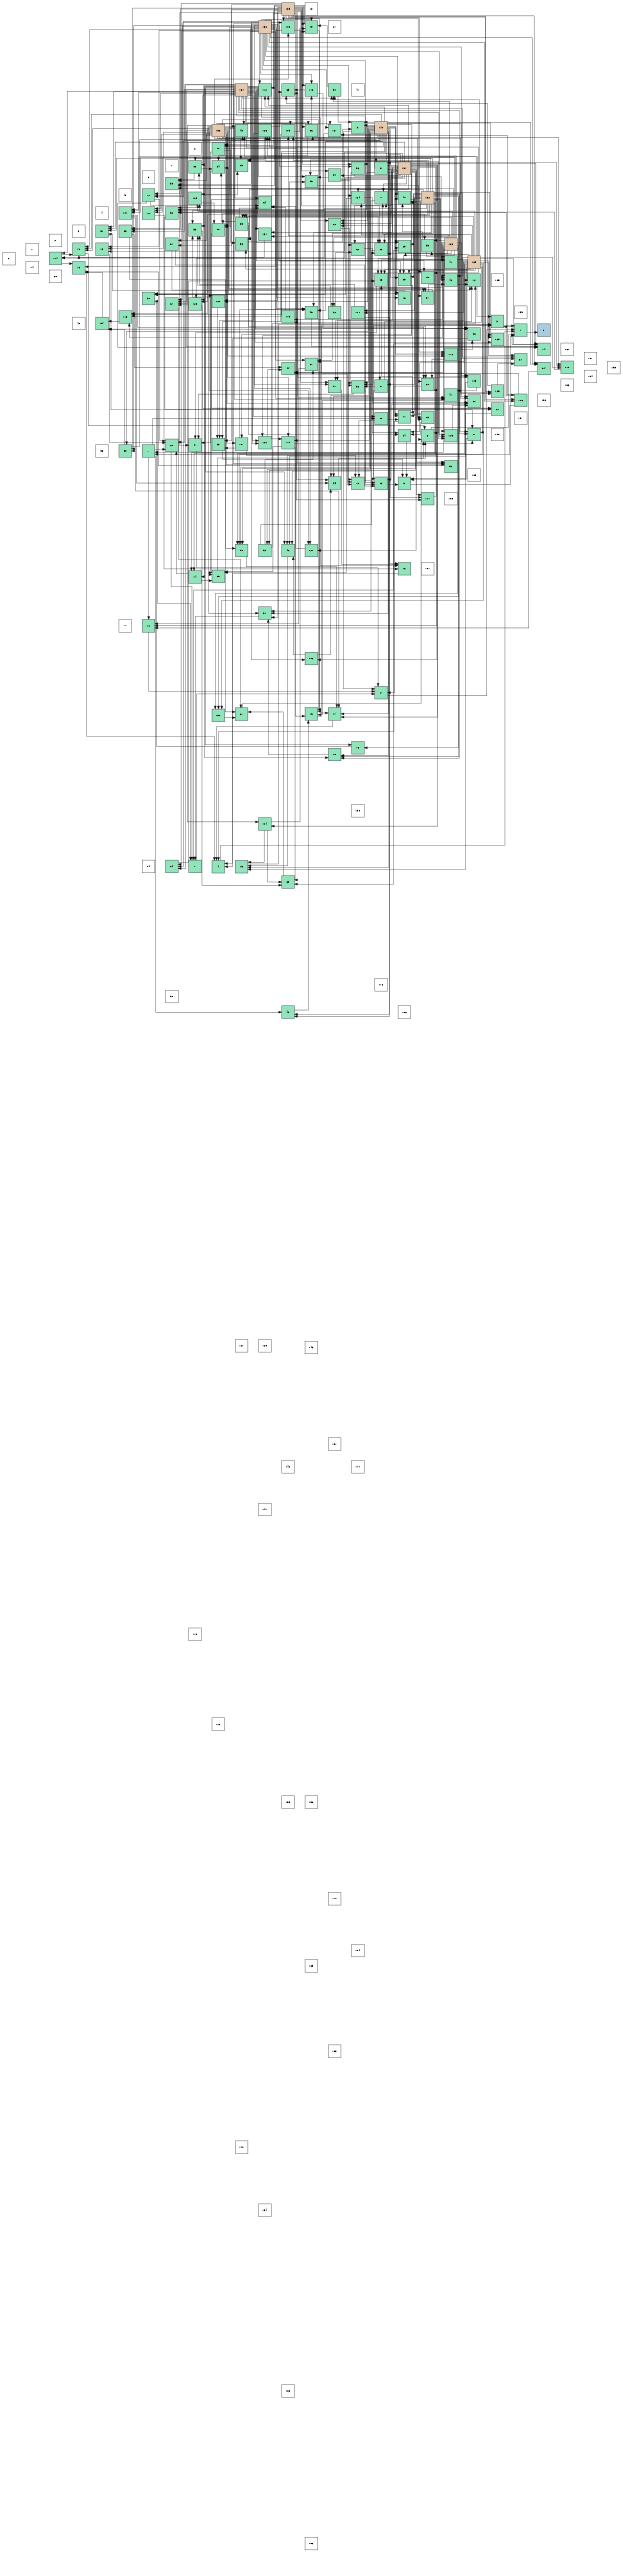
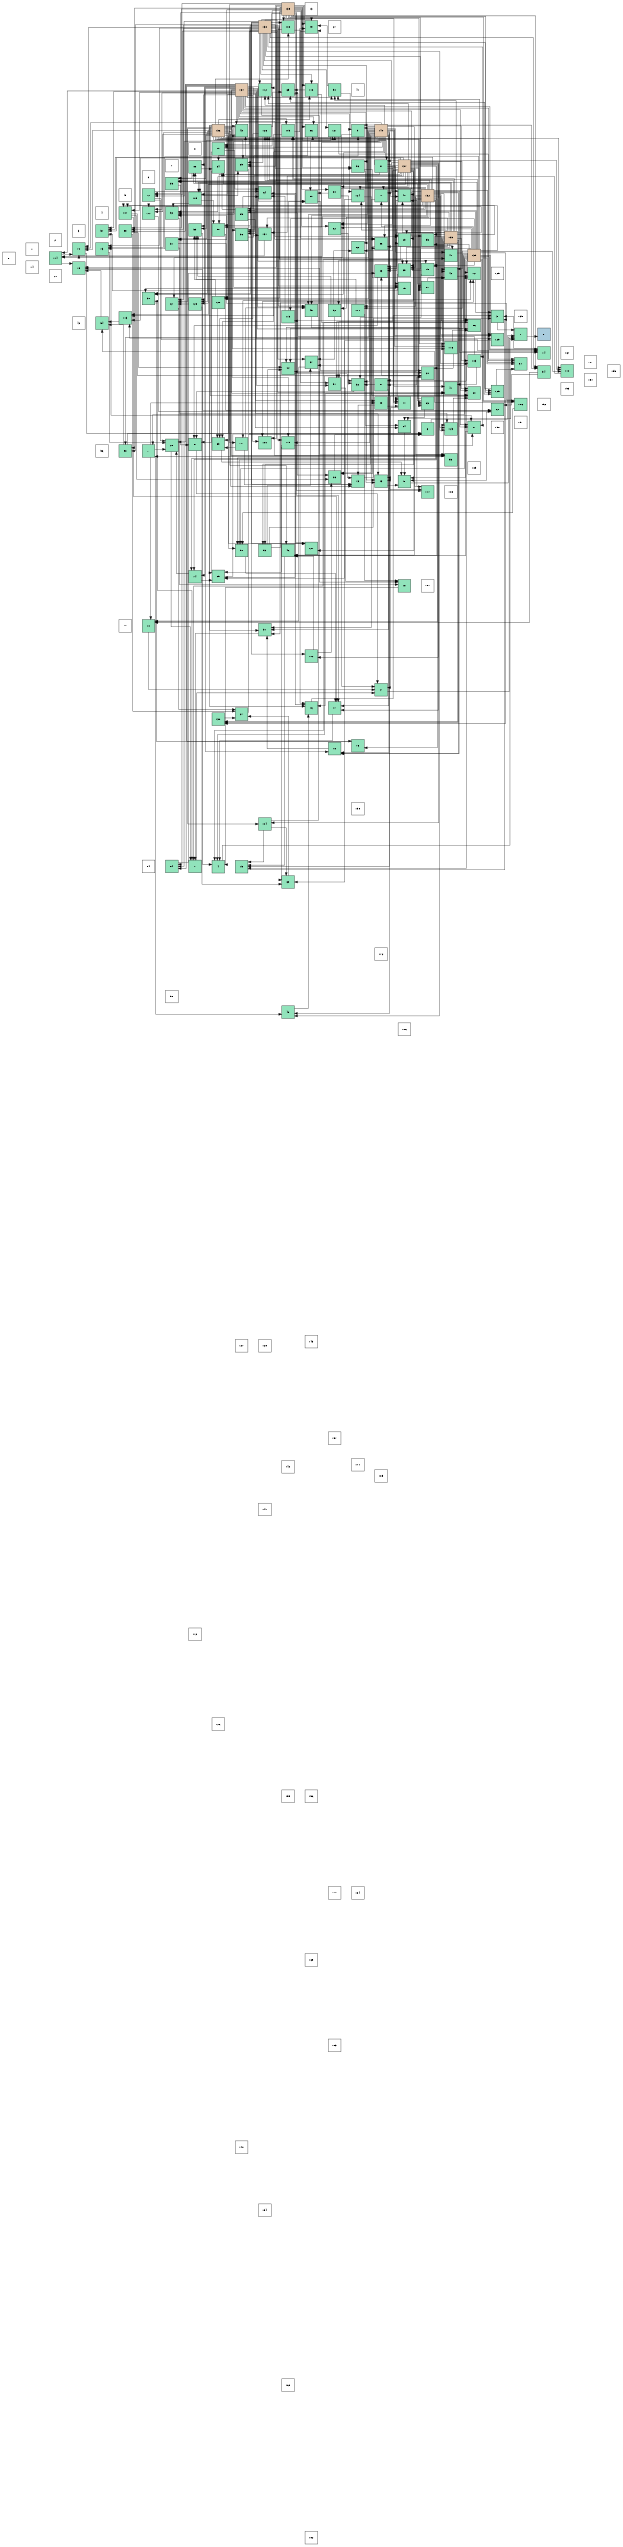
edge "121" -> "106": now "121" -> "61"
edge "94" -> "22": added
node "185": added
